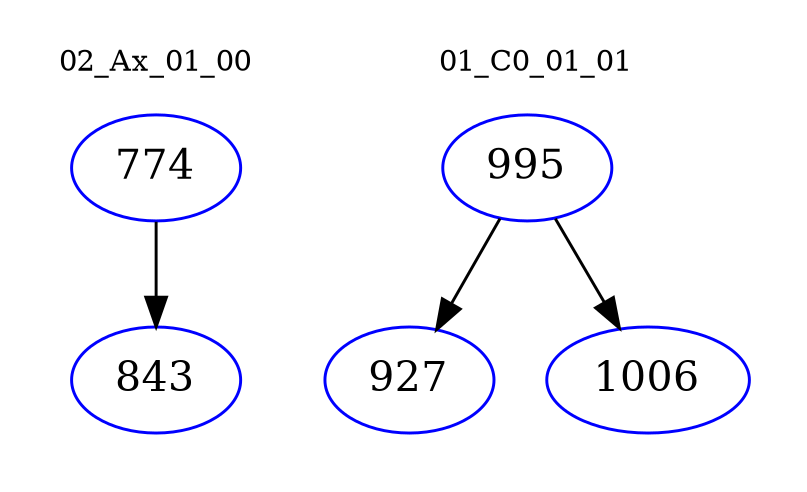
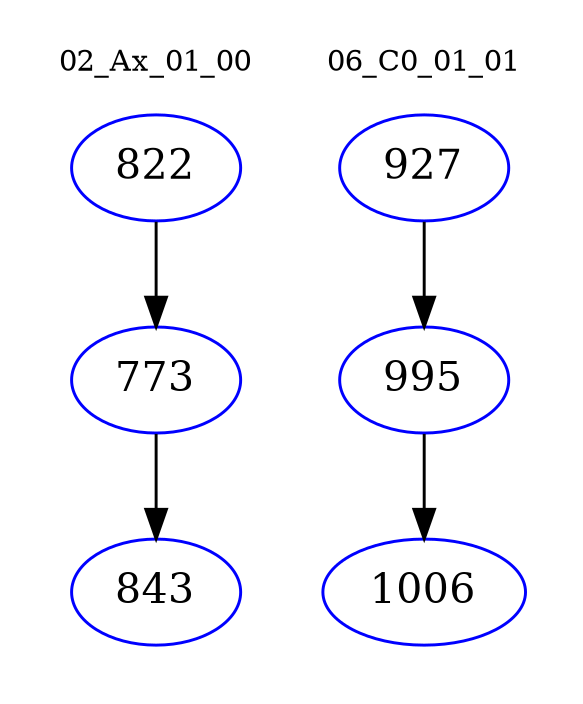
cluster "01_C0_01_01": label "01_C0_01_01" -> "06_C0_01_01"
node "774": label "774" -> "773"
node "822": added
edge "995" -> "927": reversed
